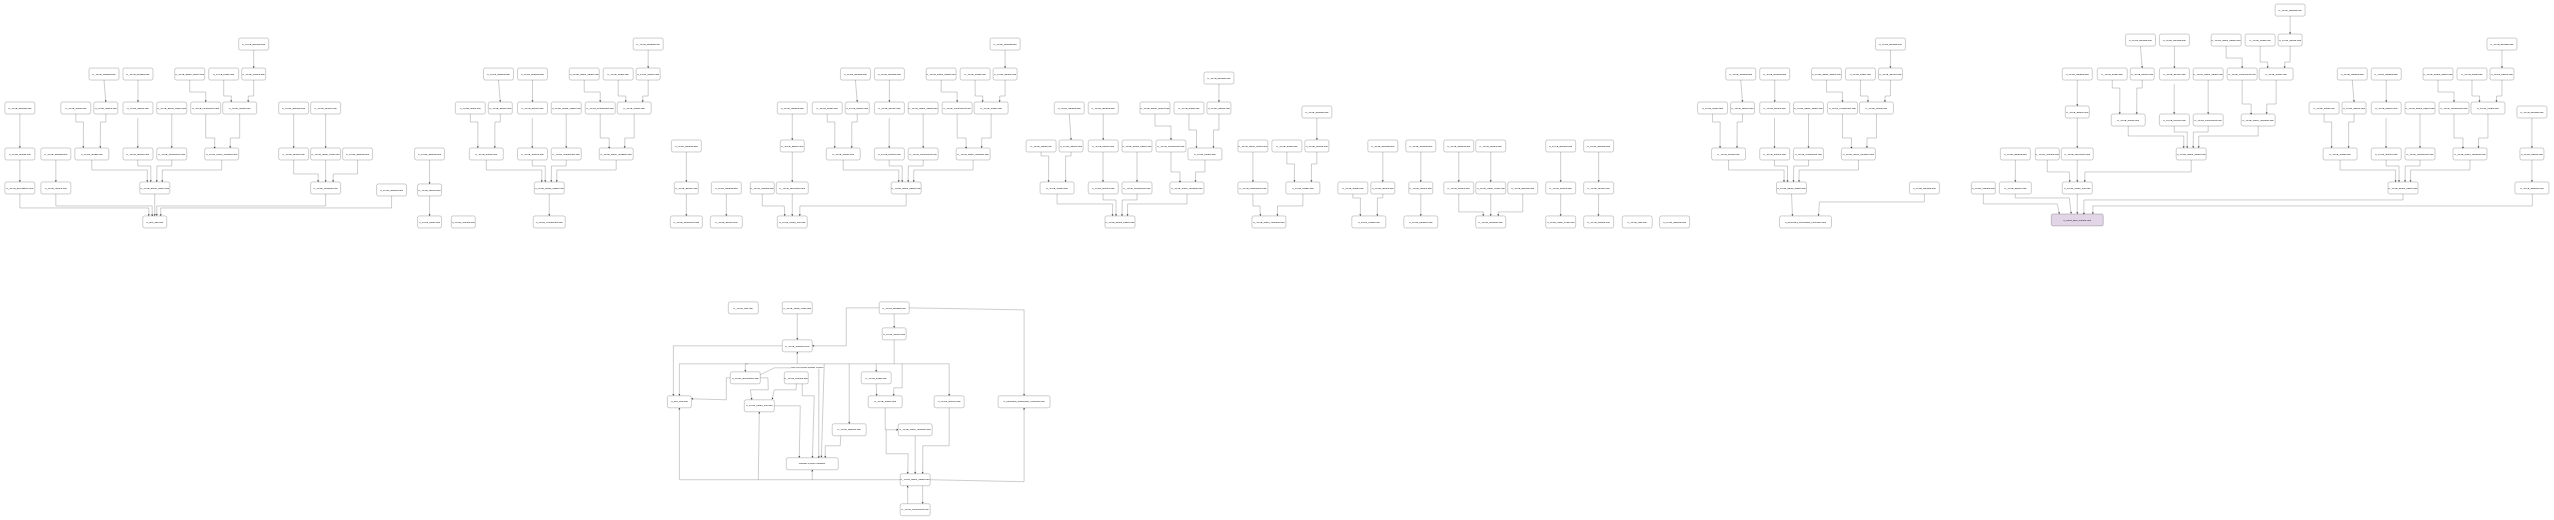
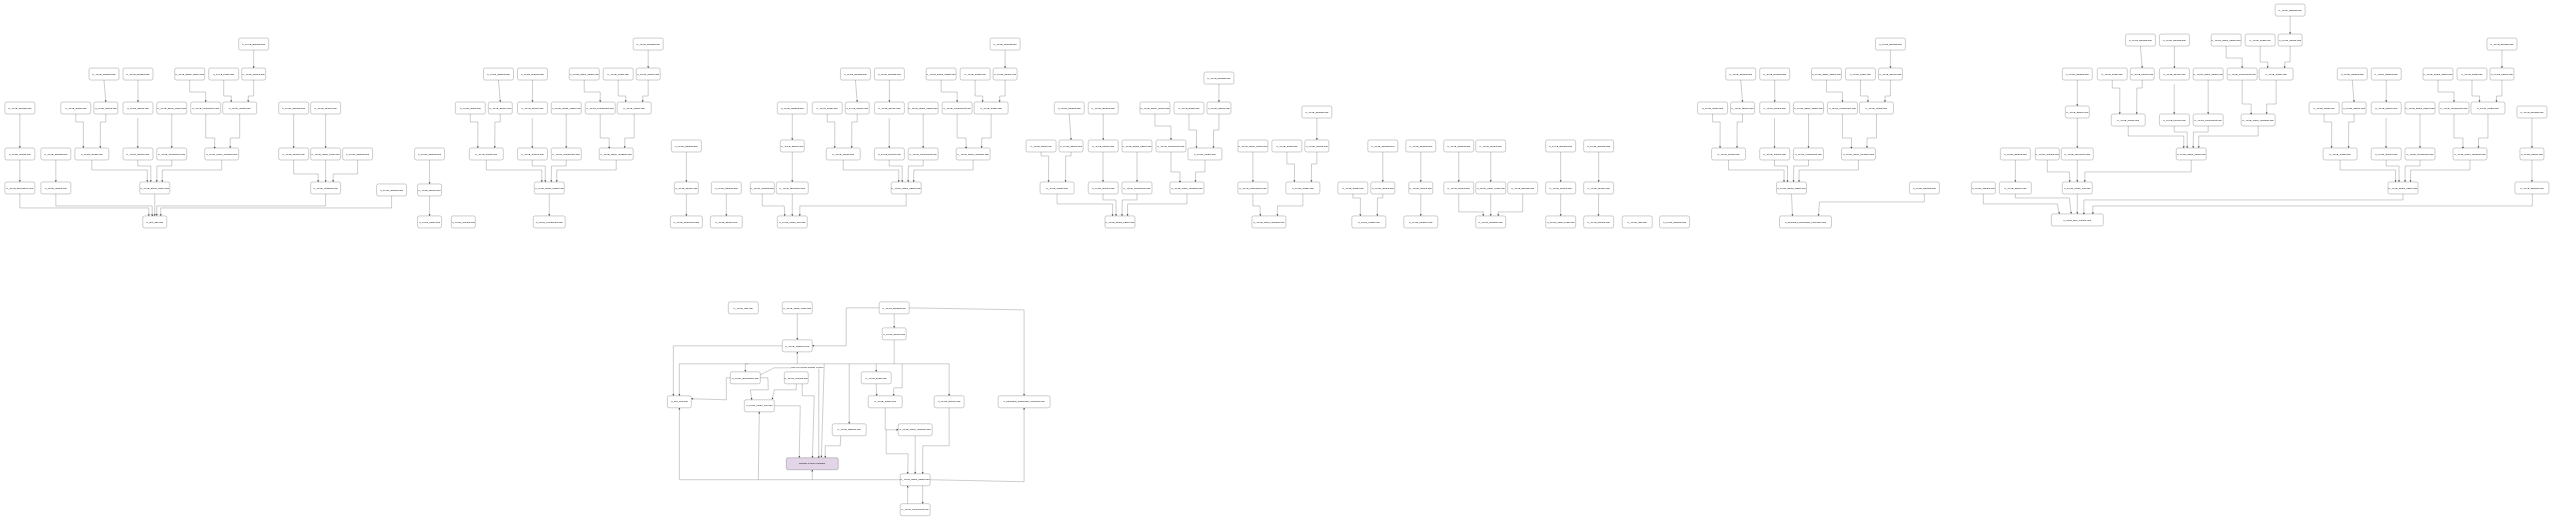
node "H_point_light_system.hpp": fillcolor #e1d5e7 -> #ffffff
node "Render System Headers": fillcolor #ffffff -> #e1d5e7
